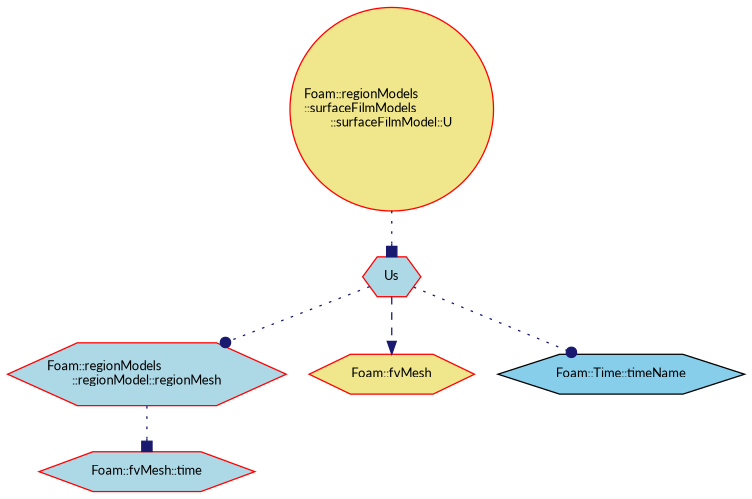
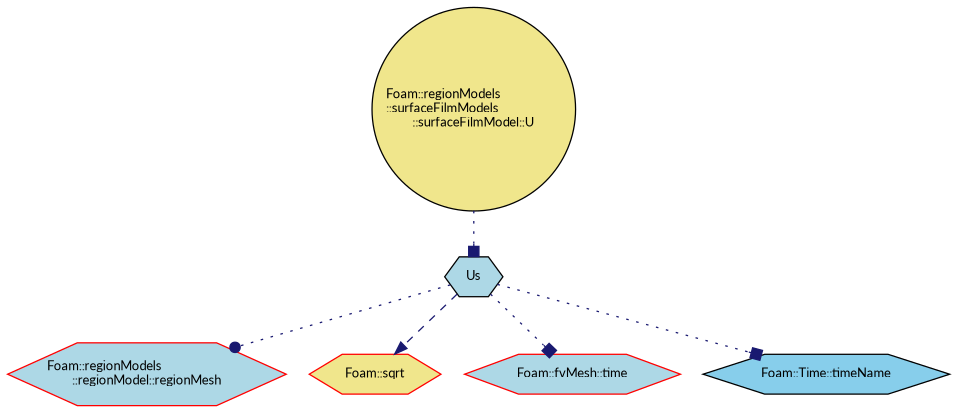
node "Foam::regionModels ::surfaceFilmModels ::surfaceFilmModel::U": color red -> black
node "Us": color red -> black
edge "Us" -> "Foam::Time::timeName": arrowhead dot -> box
node "Foam::fvMesh": label "Foam::fvMesh" -> "Foam::sqrt"
edge "Foam::regionModels ::regionModel::regionMesh" -> "Foam::fvMesh::time": now "Us" -> "Foam::fvMesh::time"
